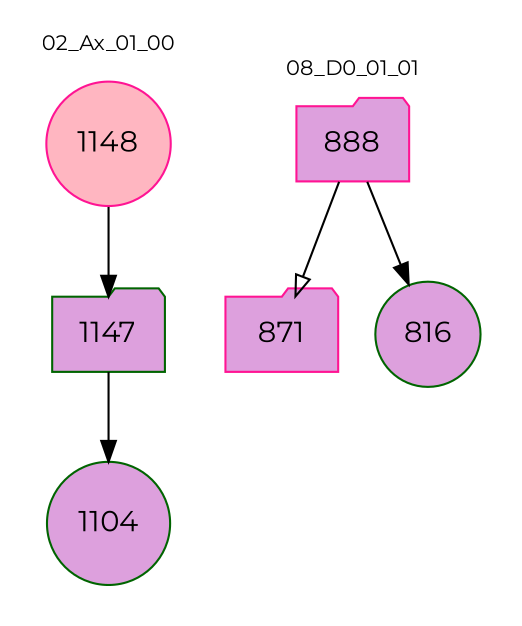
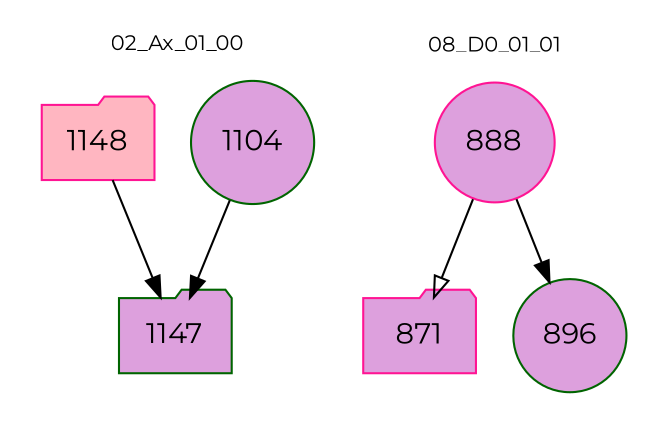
node "1148": shape circle -> folder
node "888": shape folder -> circle
node "816": label "816" -> "896"
edge "1147" -> "1104": reversed
